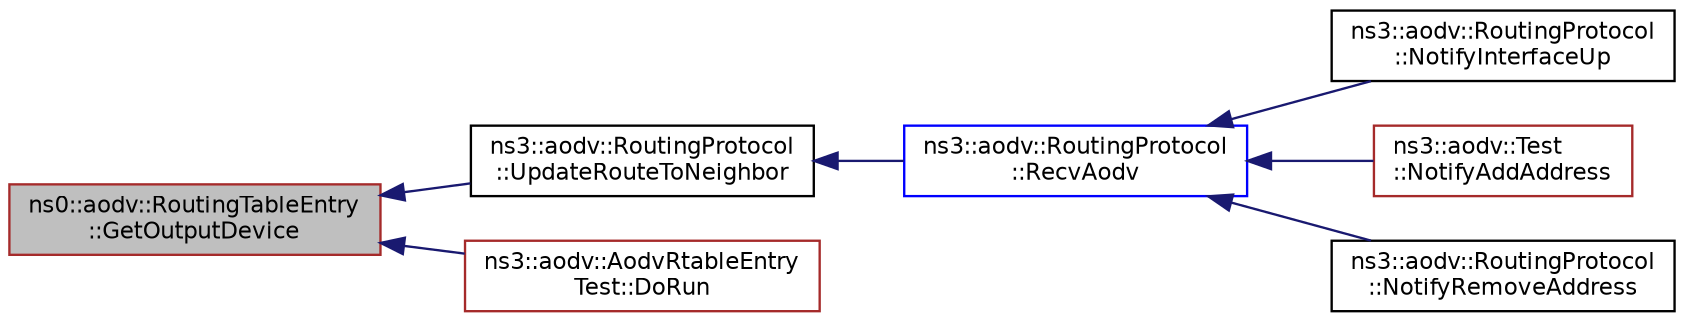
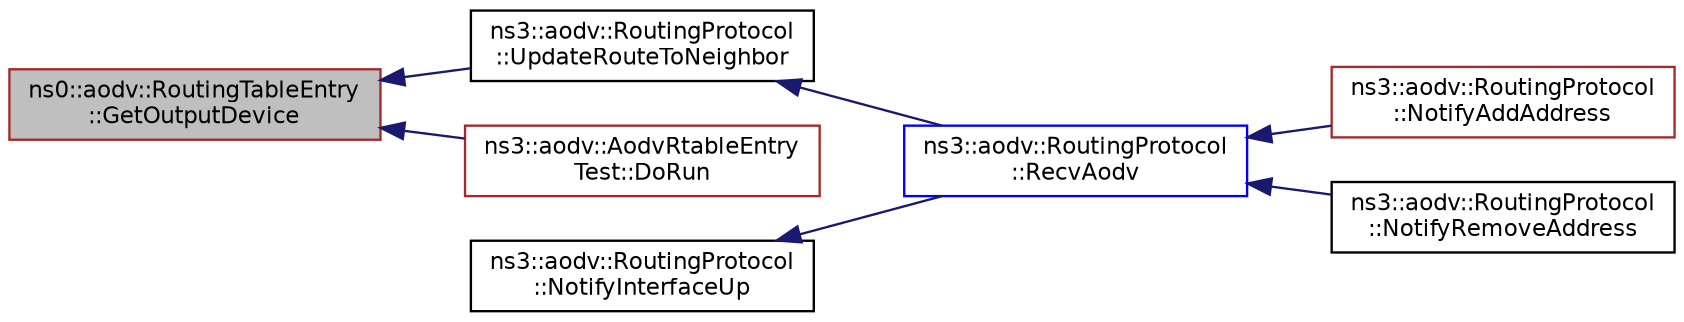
edge "ns3::aodv::RoutingProtocol ::NotifyInterfaceUp" -> "ns3::aodv::RoutingProtocol ::RecvAodv": reversed
node "ns3::aodv::Test ::NotifyAddAddress": label "ns3::aodv::Test ::NotifyAddAddress" -> "ns3::aodv::RoutingProtocol ::NotifyAddAddress"
